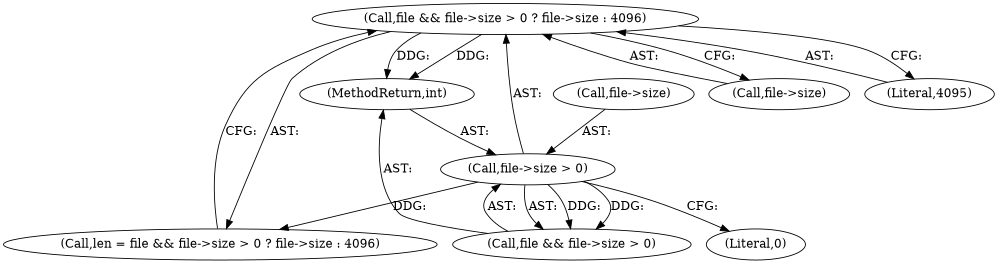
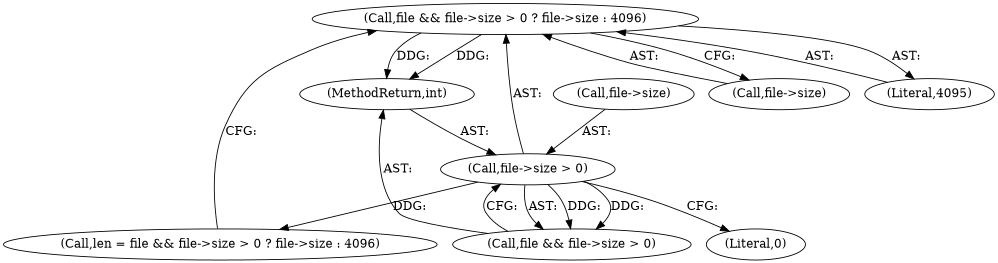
edge "(Call,file && file->size > 0 ? file->size : 4096)" -> "(Literal,4095)": label "CFG: " -> "AST: "
edge "(Call,file && file->size > 0 ? file->size : 4096)" -> "(Call,len = file && file->size > 0 ? file->size : 4096)": removed, label "AST:"
edge "(Call,file && file->size > 0)" -> "(Call,file->size > 0)": label "AST: " -> "CFG: "
